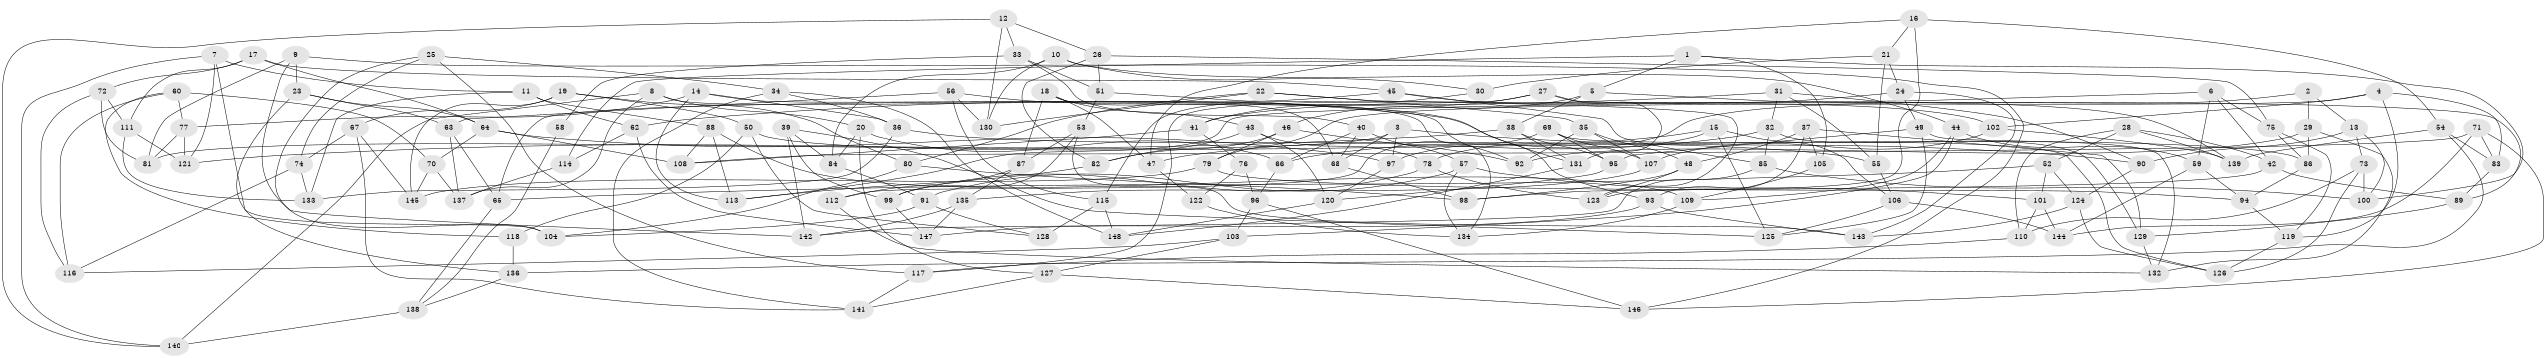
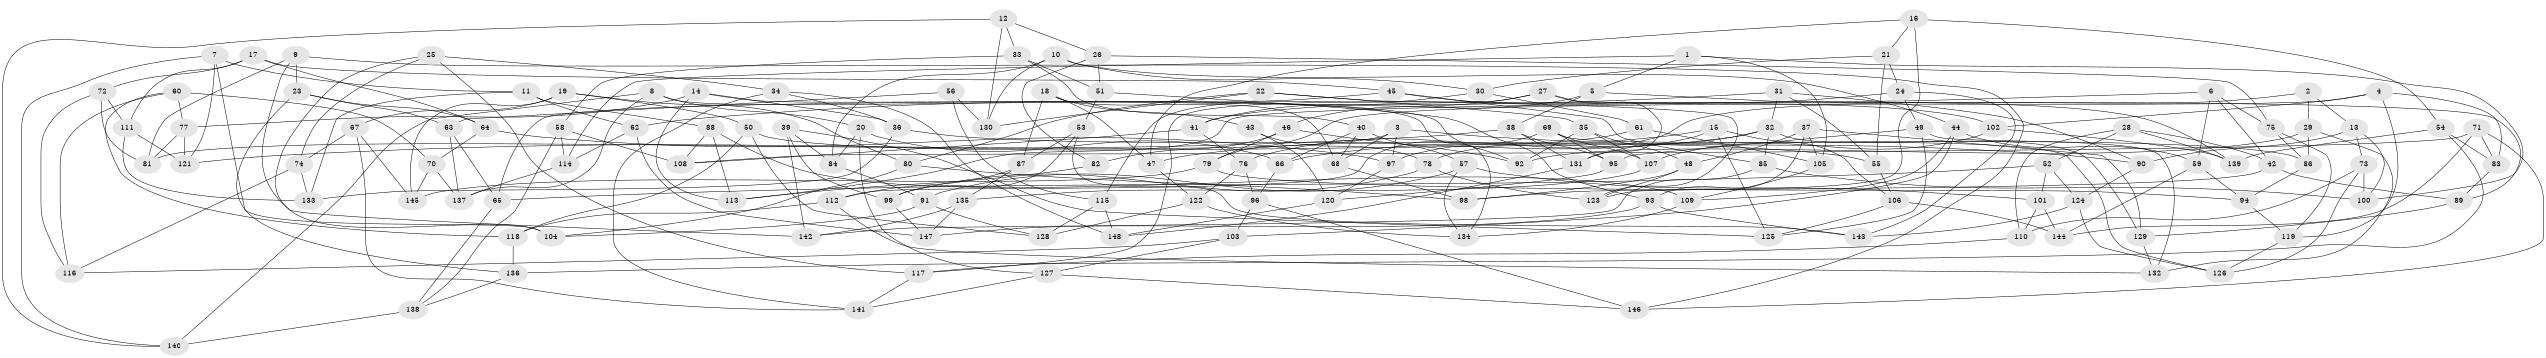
edge "56" -- "131": now "32" -- "131"
node "61": added
edge "58" -- "114": added
edge "43" -- "82": removed
edge "64" -- "108": now "58" -- "108"
edge "112" -- "118": added
edge "122" -- "128": added
